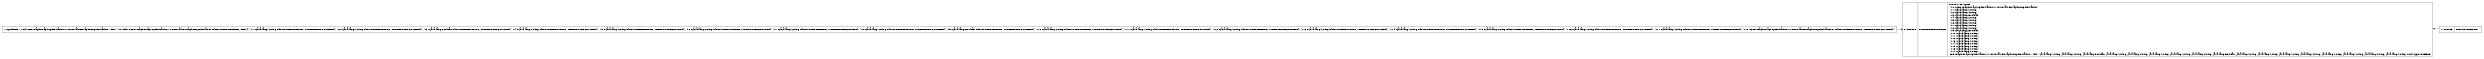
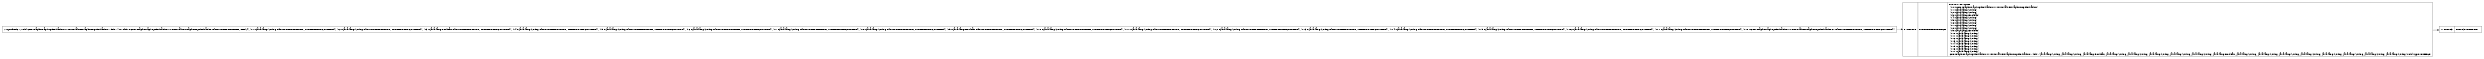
edge "1: 0x0003" -> "0: 0x0000": reversed
